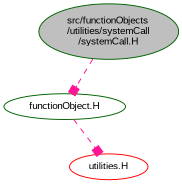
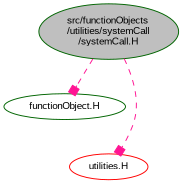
edge "functionObject.H" -> "utilities.H": now "src/functionObjects /utilities/systemCall /systemCall.H" -> "utilities.H"
